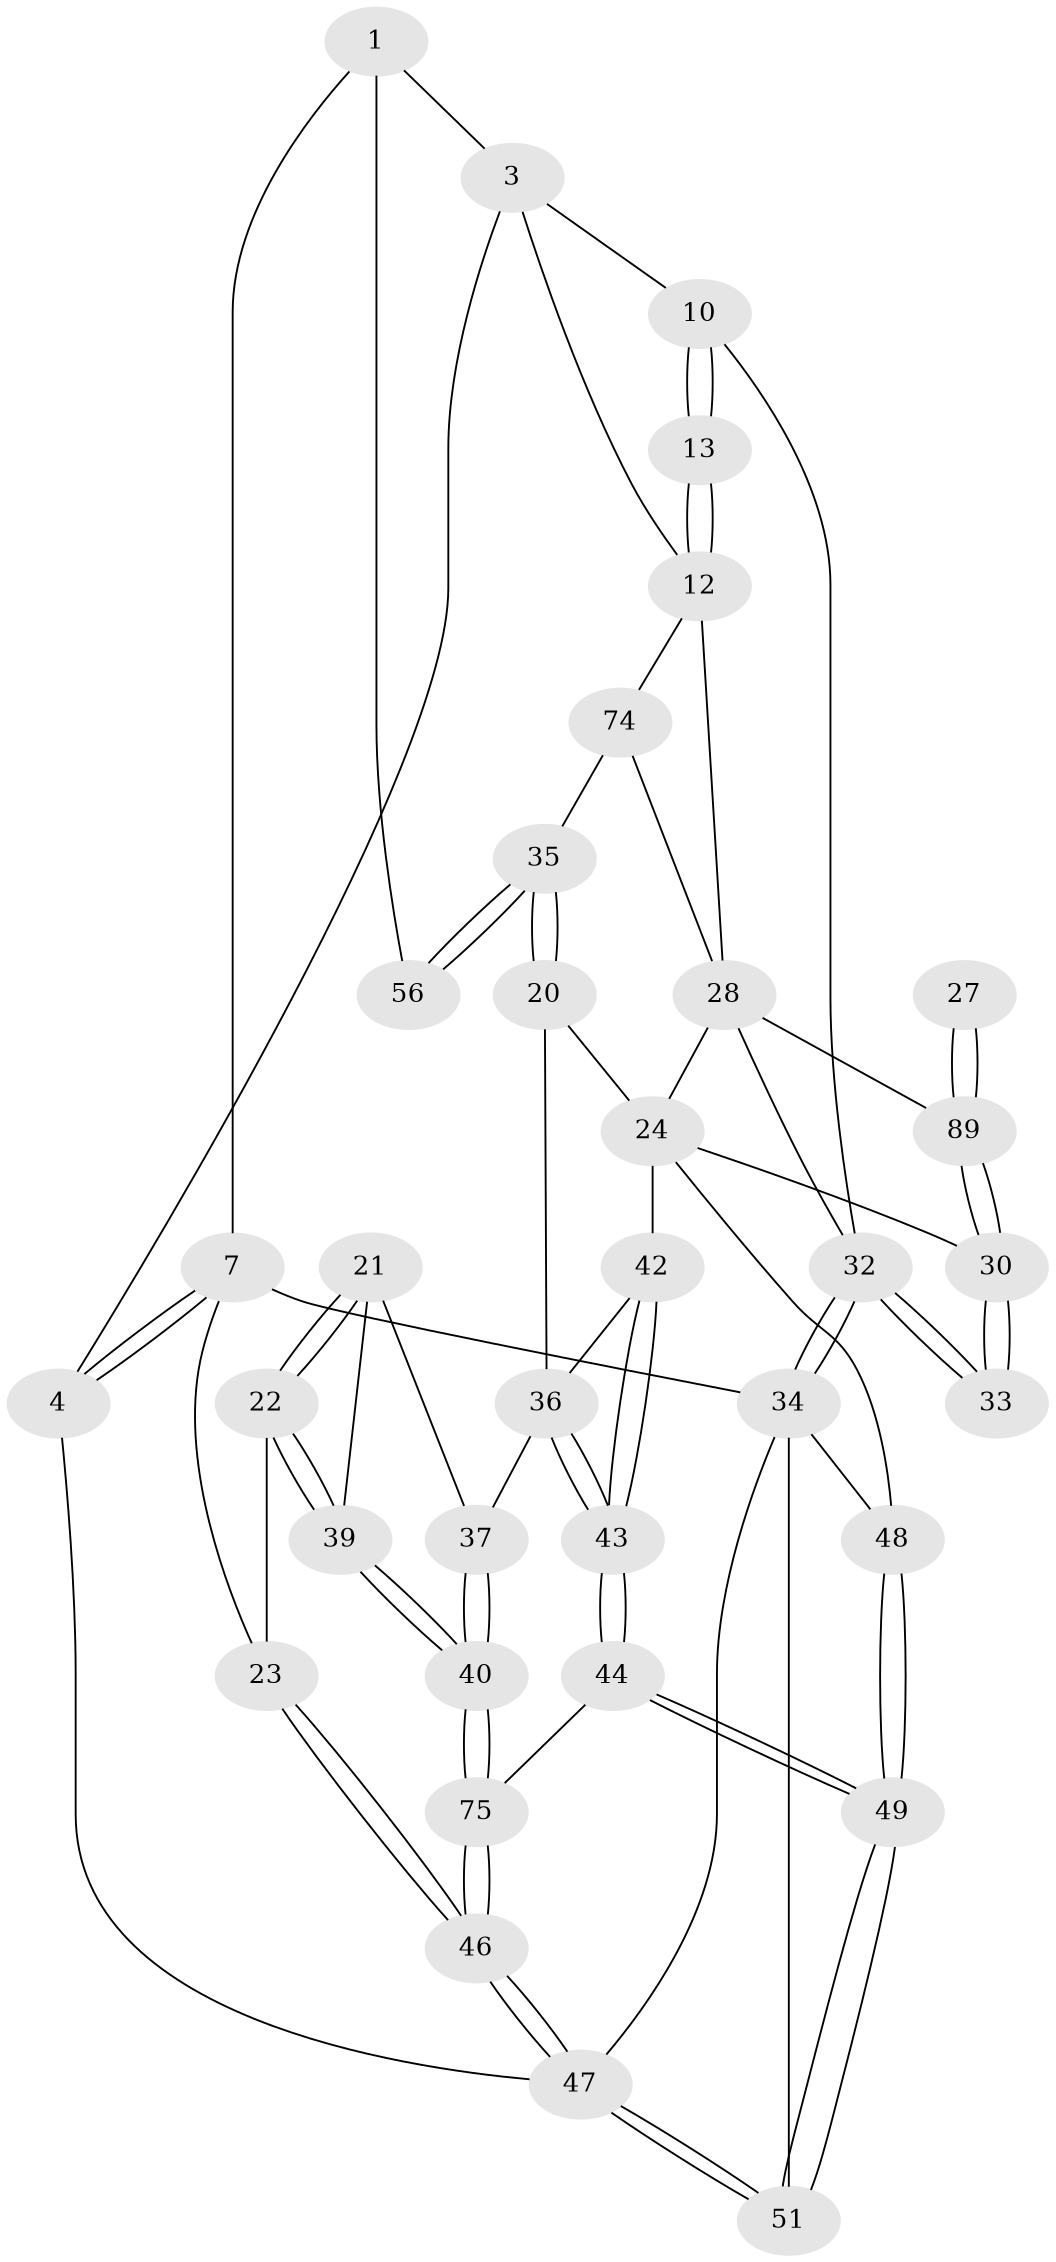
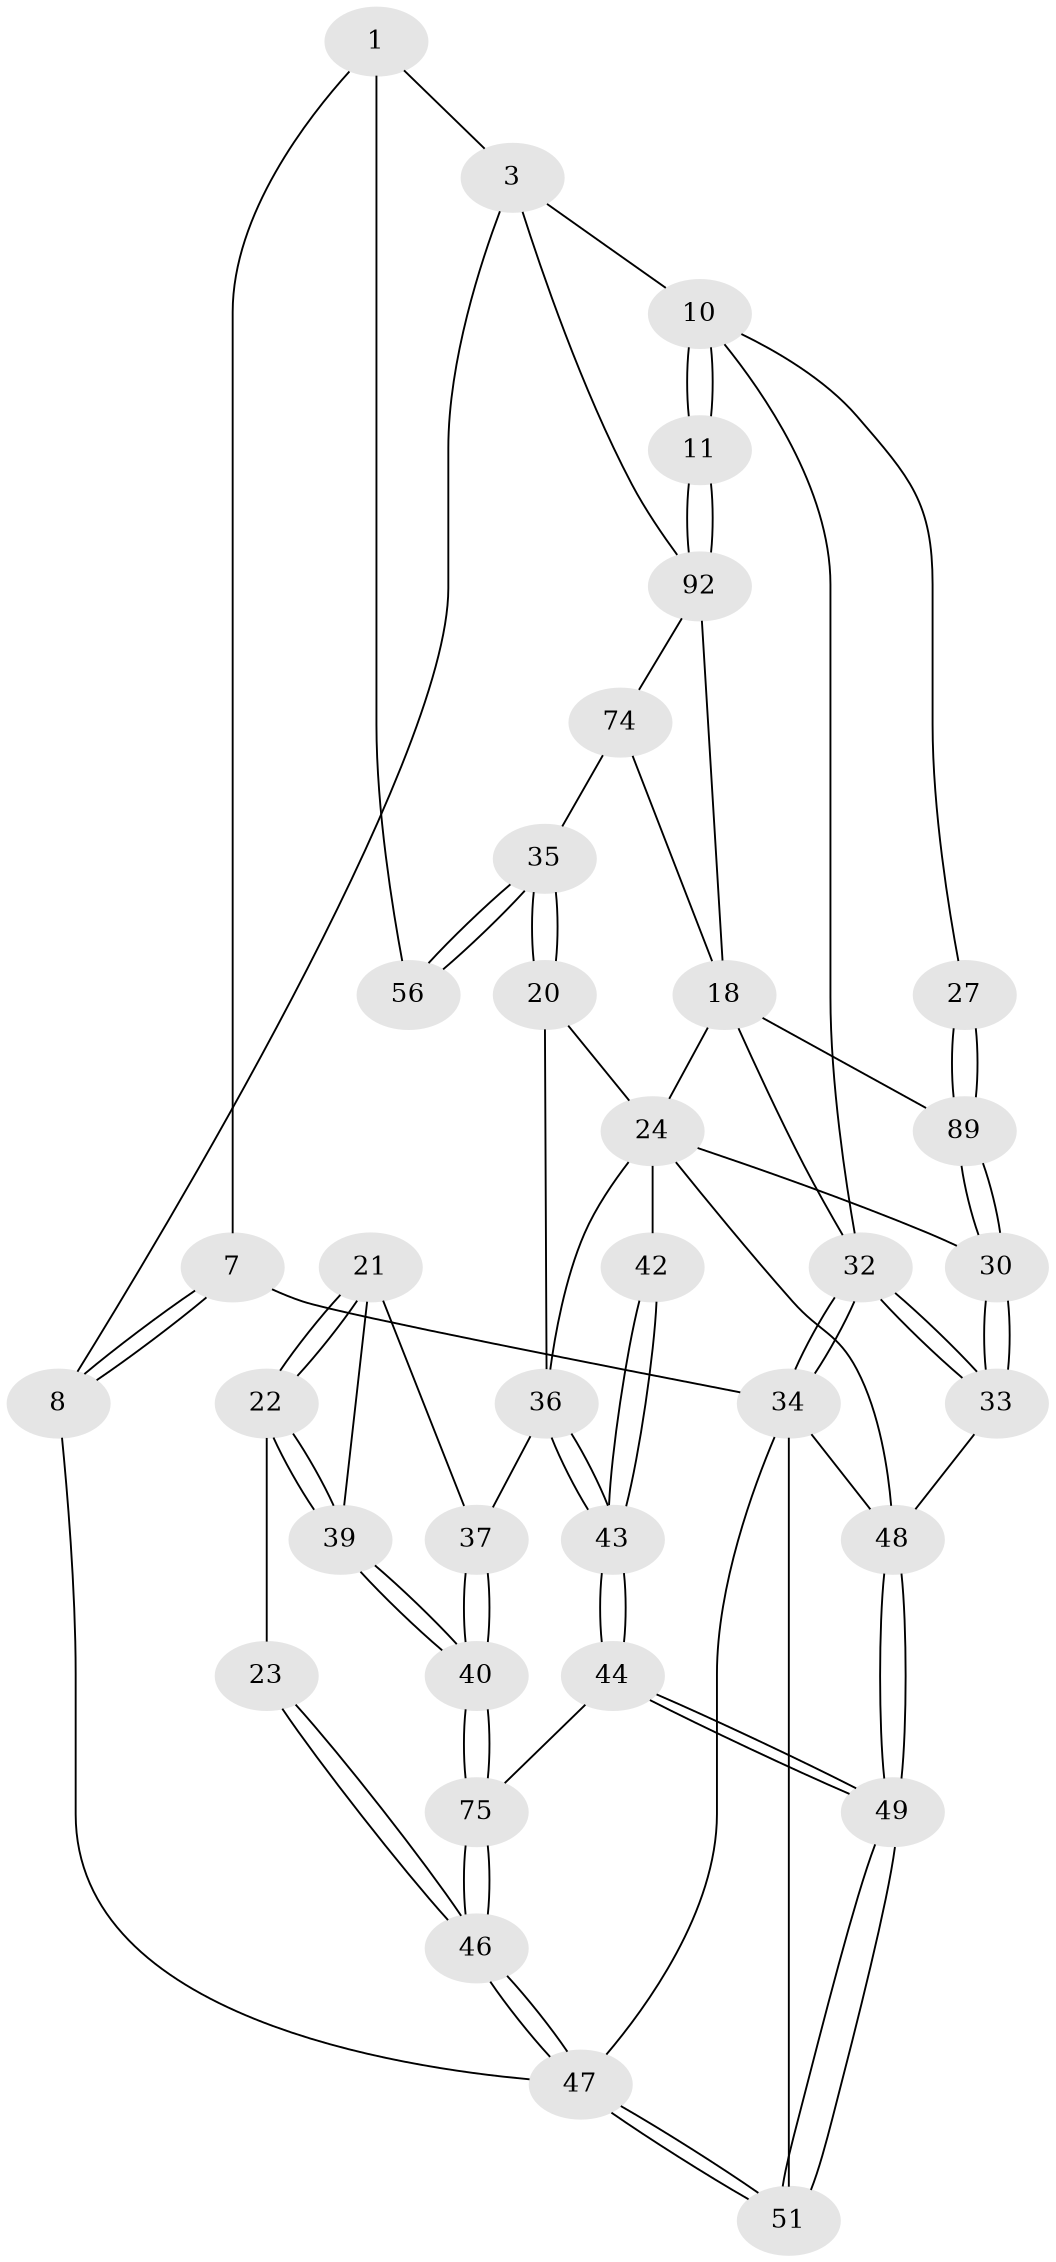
node "13": label "13" -> "11"
node "12": label "12" -> "92"
edge "10" -- "27": added
node "28": label "28" -> "18"
edge "42" -- "36": now "24" -- "36"
node "4": label "4" -> "8"
edge "33" -- "48": added
edge "7" -- "23": removed
